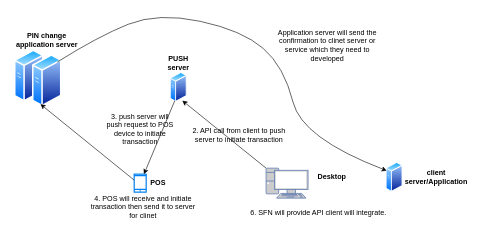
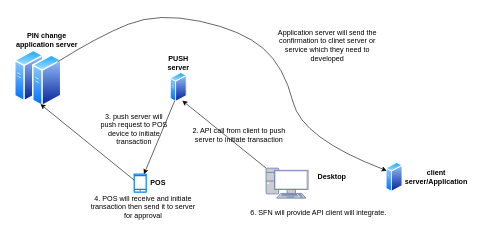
node "3. push server will push request to POS device to initiate transaction": moved (140, 129) -> (134, 129)
node "4. POS will receive and initiate transaction then send it to server for clinet": label "4. POS will receive and initiate transaction then send it to server for clinet" -> "4. POS will receive and initiate transaction then send it to server for approval"
